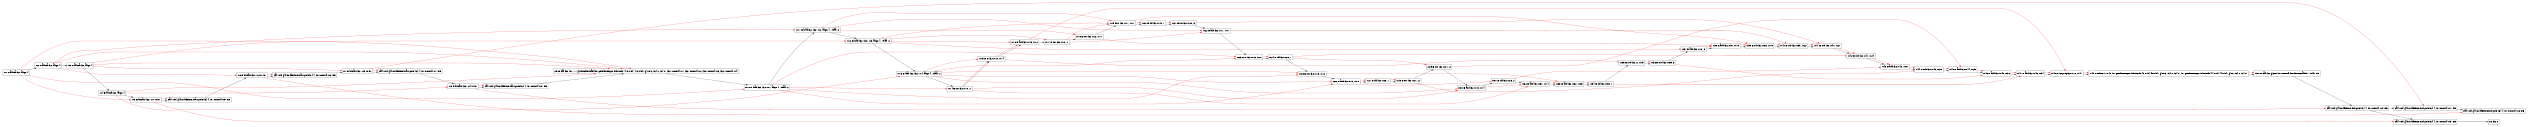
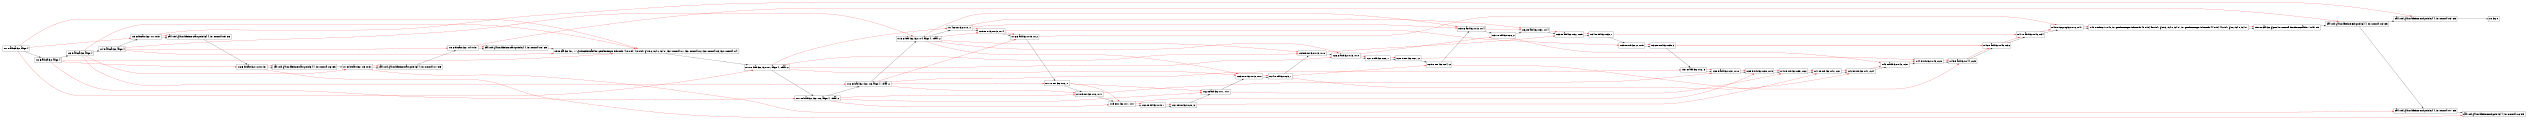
edge "%12 = load i32, i32* %3, align 4, !tbaa !2" -> "%19 = or i32 %11, %17": now "%12 = load i32, i32* %3, align 4, !tbaa !2" -> "%18 = xor i32 %12, %11"
